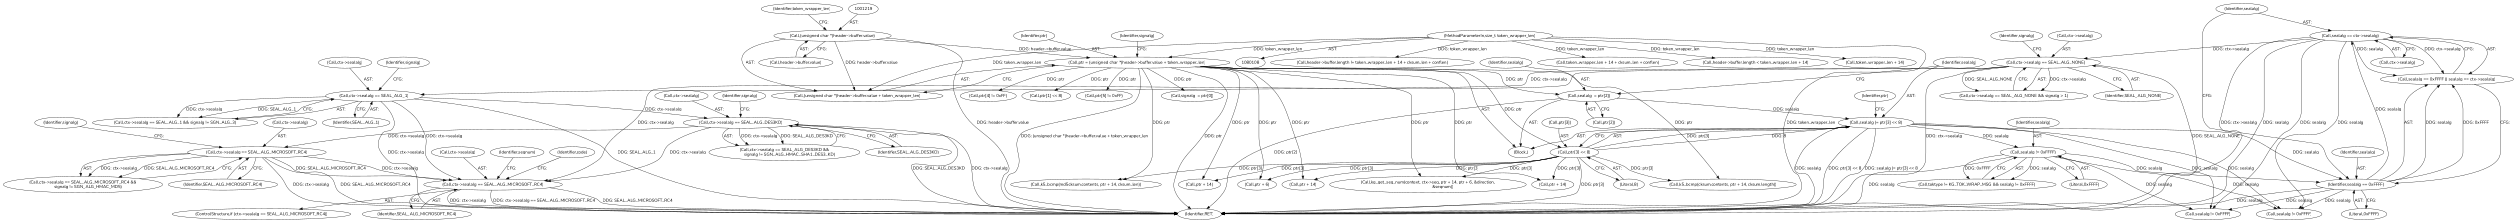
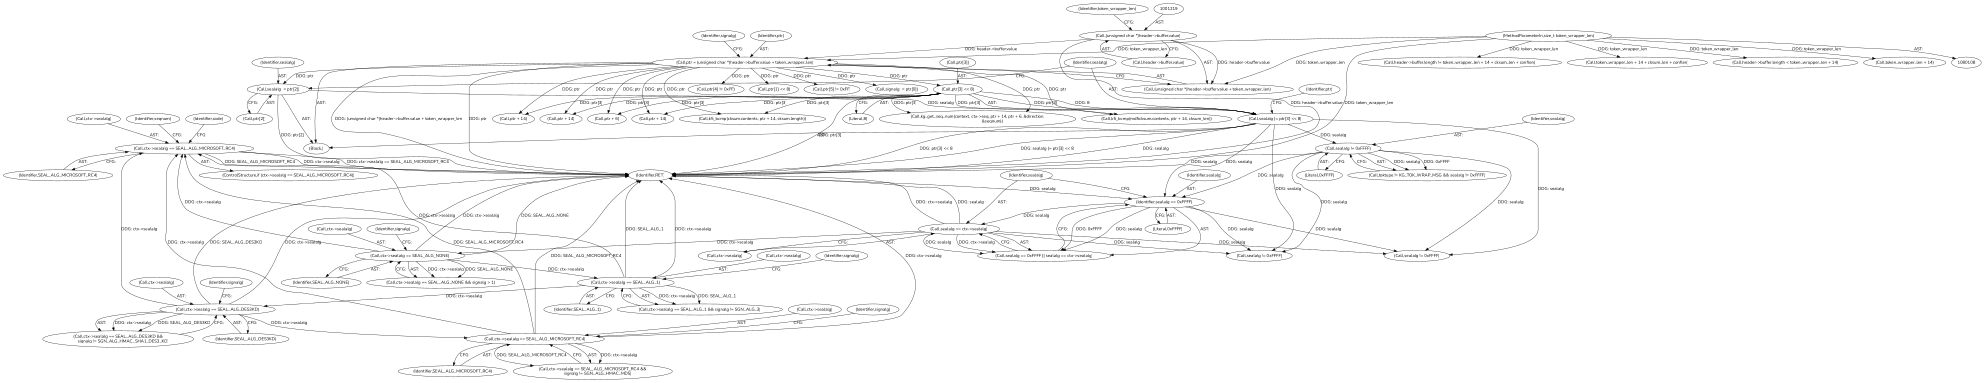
edge "(Call,sealalg |= ptr[3] << 8)" -> "(Call,ptr[3] << 8)": removed, label "CFG:"
edge "(Identifier,sealalg == 0xFFFF)" -> "(Identifier,RET)": reversed
